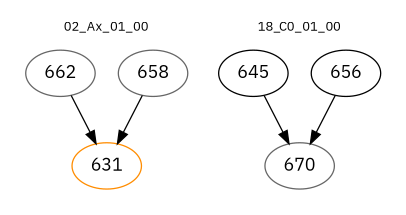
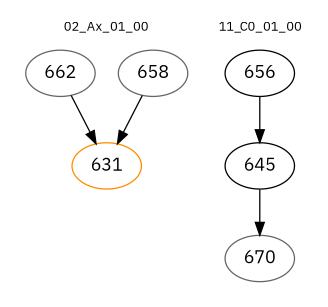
cluster "18_C0_01_00": label "18_C0_01_00" -> "11_C0_01_00"
edge "656" -> "670": now "656" -> "645"
